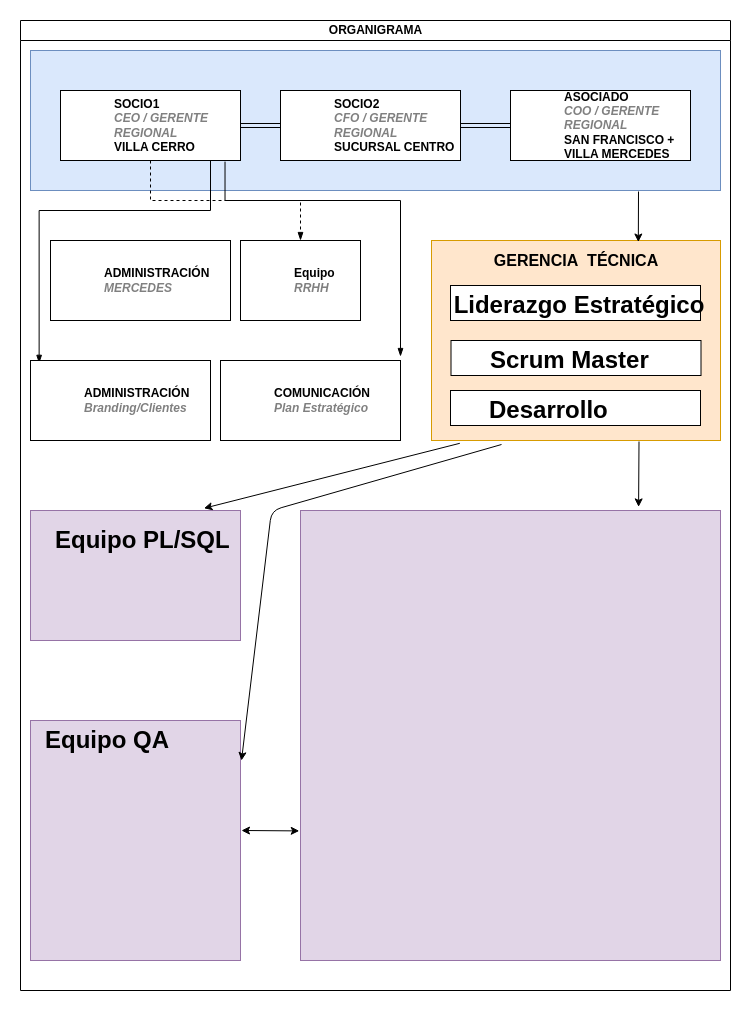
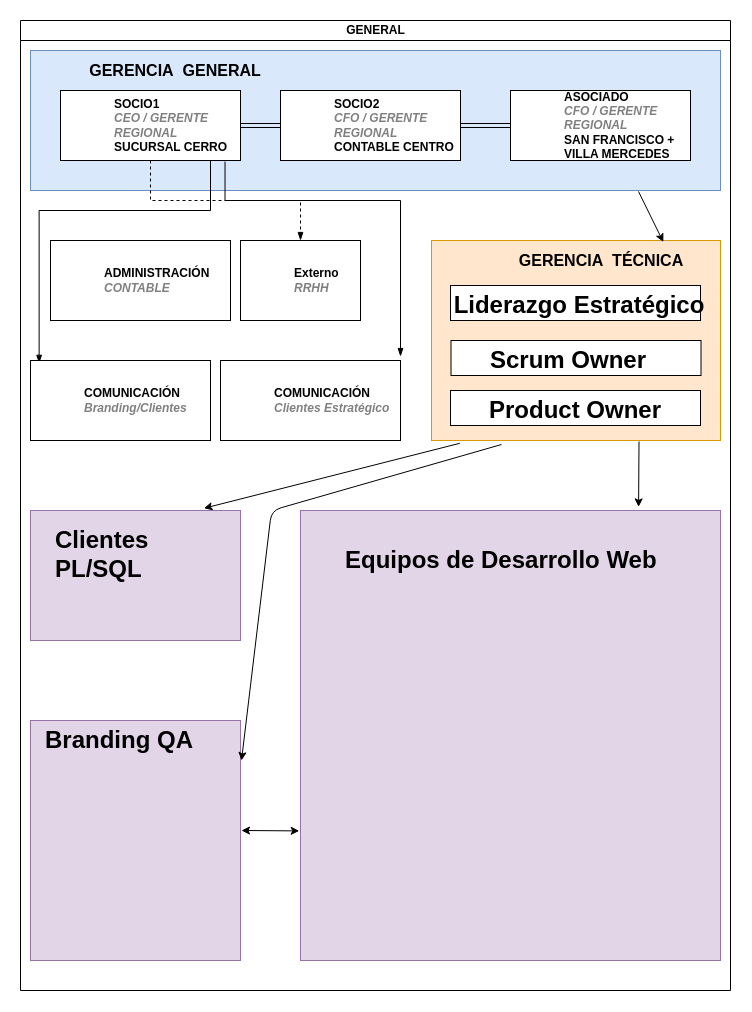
node "ORGANIGRAMA": label "ORGANIGRAMA" -> "GENERAL"
node "GERENCIA GENERAL": added
node "SOCIO1 CEO / GERENTE REGIONAL VILLA CERRO": label "SOCIO1 CEO / GERENTE REGIONAL VILLA CERRO" -> "SOCIO1 CEO / GERENTE REGIONAL SUCURSAL CERRO"
node "SOCIO2 CFO / GERENTE REGIONAL SUCURSAL CENTRO": label "SOCIO2 CFO / GERENTE REGIONAL SUCURSAL CENTRO" -> "SOCIO2 CFO / GERENTE REGIONAL CONTABLE CENTRO"
node "ASOCIADO COO / GERENTE REGIONAL SAN FRANCISCO + VILLA MERCEDES": label "ASOCIADO COO / GERENTE REGIONAL SAN FRANCISCO + VILLA MERCEDES" -> "ASOCIADO CFO / GERENTE REGIONAL SAN FRANCISCO + VILLA MERCEDES"
node "GERENCIA TÉCNICA": moved (576, 261) -> (601, 261)
node "ADMINISTRACIÓN MERCEDES": label "ADMINISTRACIÓN MERCEDES" -> "ADMINISTRACIÓN CONTABLE"
node "Equipo RRHH": label "Equipo RRHH" -> "Externo RRHH"
node "Scrum Master": label "Scrum Master" -> "Scrum Owner"
node "Desarrollo Owner": label "Desarrollo Owner" -> "Product Owner"
node "ADMINISTRACIÓN Branding/Clientes": label "ADMINISTRACIÓN Branding/Clientes" -> "COMUNICACIÓN Branding/Clientes"
node "COMUNICACIÓN Plan Estratégico": label "COMUNICACIÓN Plan Estratégico" -> "COMUNICACIÓN Clientes Estratégico"
node "Equipo PL/SQL": label "Equipo PL/SQL" -> "Clientes PL/SQL"
node "Equipos de Desarrollo Web": added
node "Equipo QA": label "Equipo QA" -> "Branding QA"
